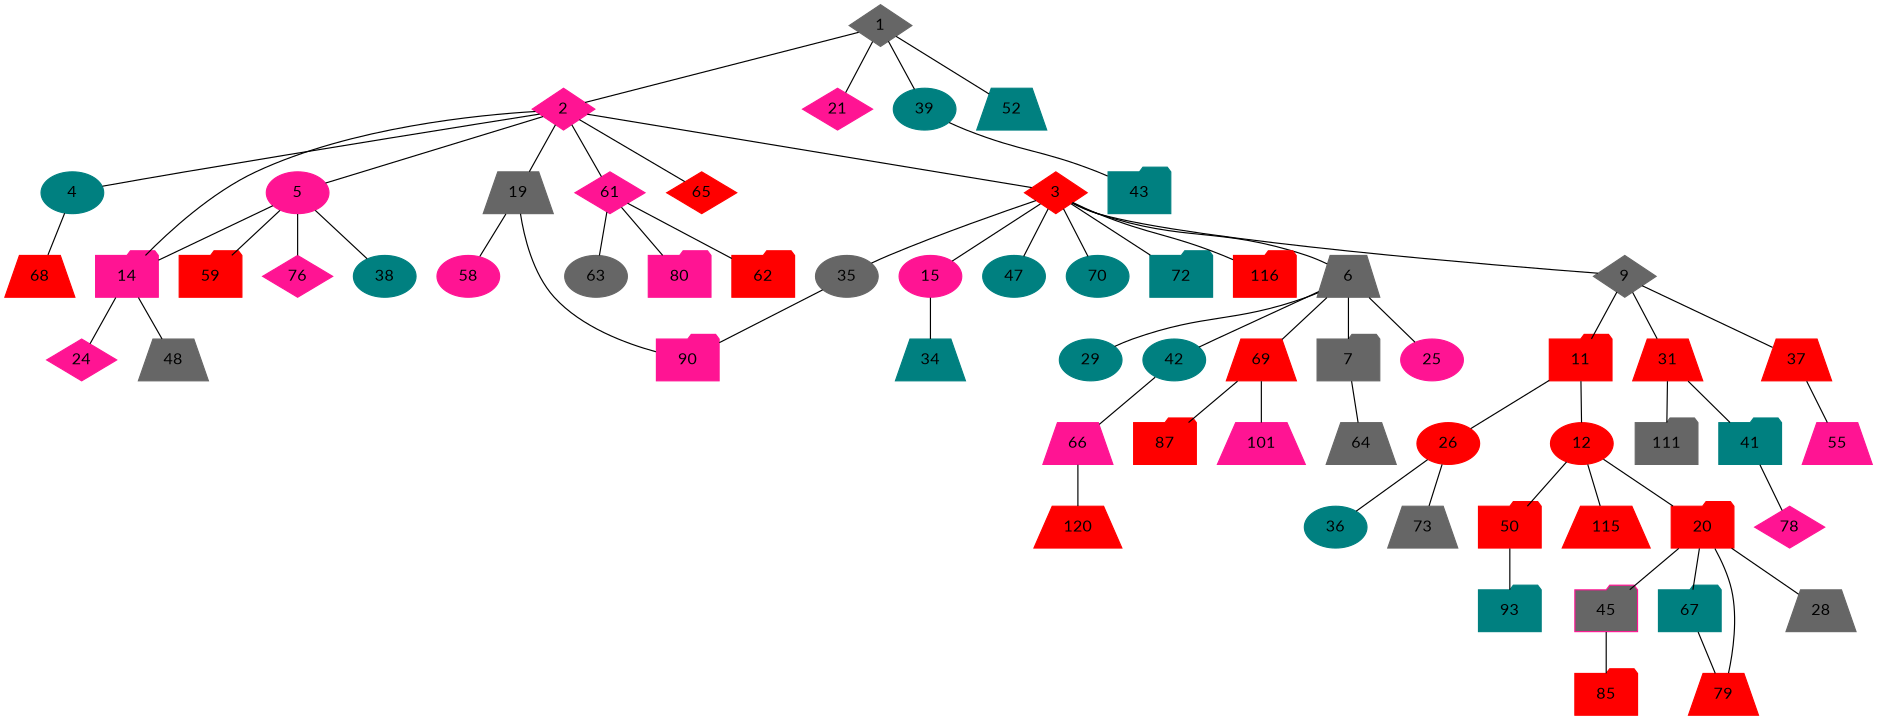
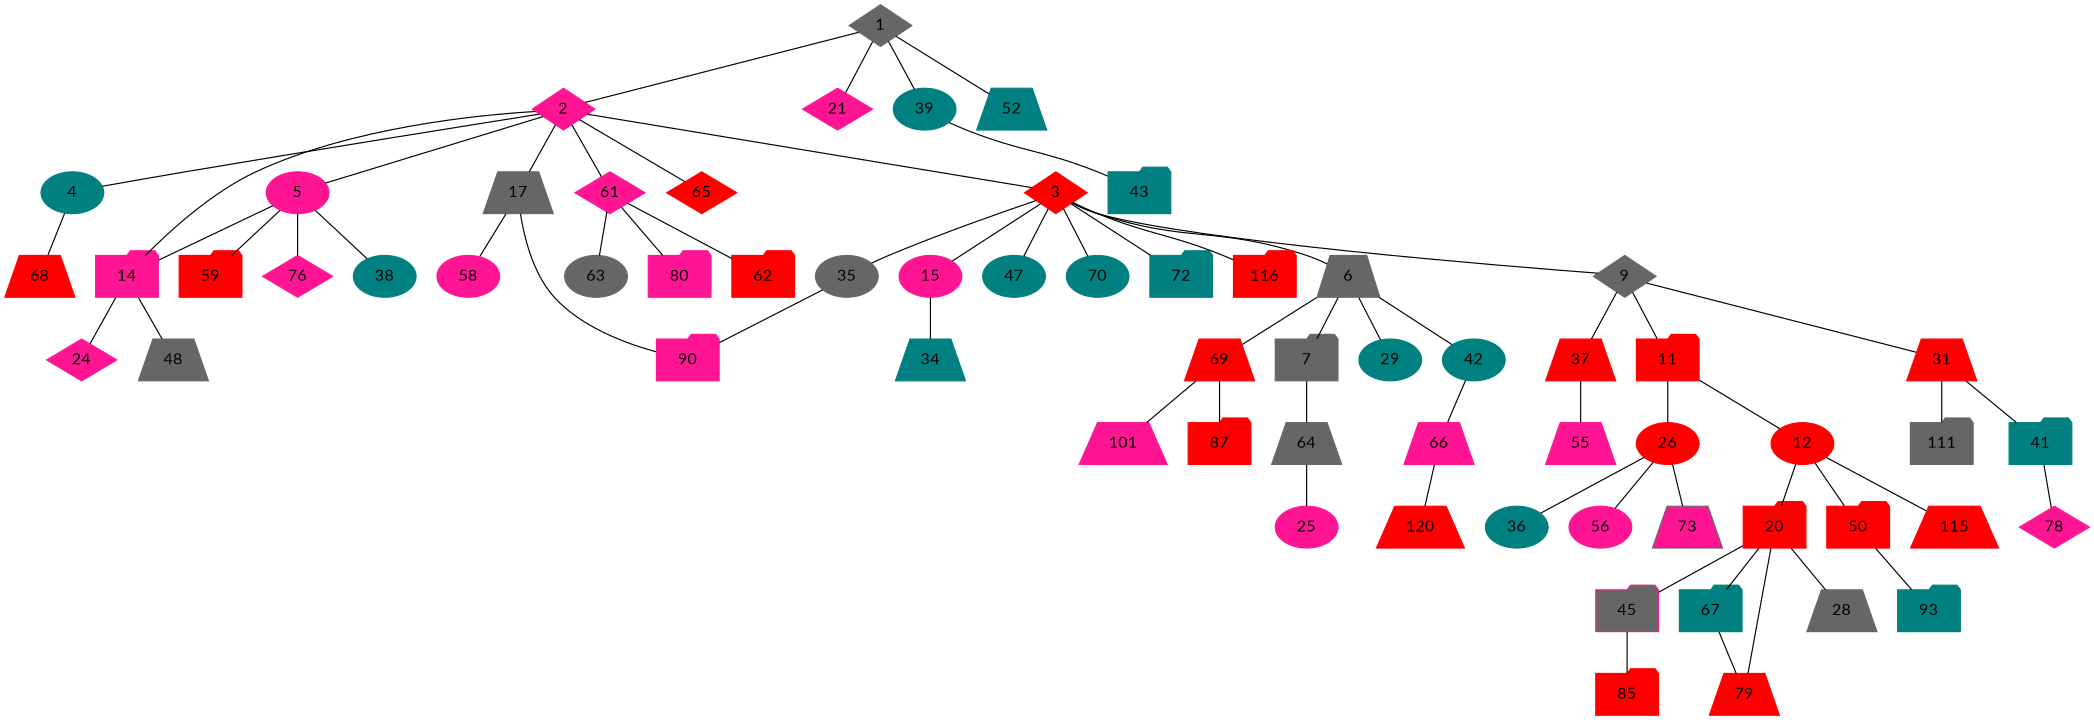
node "19": label "19" -> "17"
edge "6" -- "25": now "64" -- "25"
node "73": fillcolor gray40 -> deeppink
node "56": added
